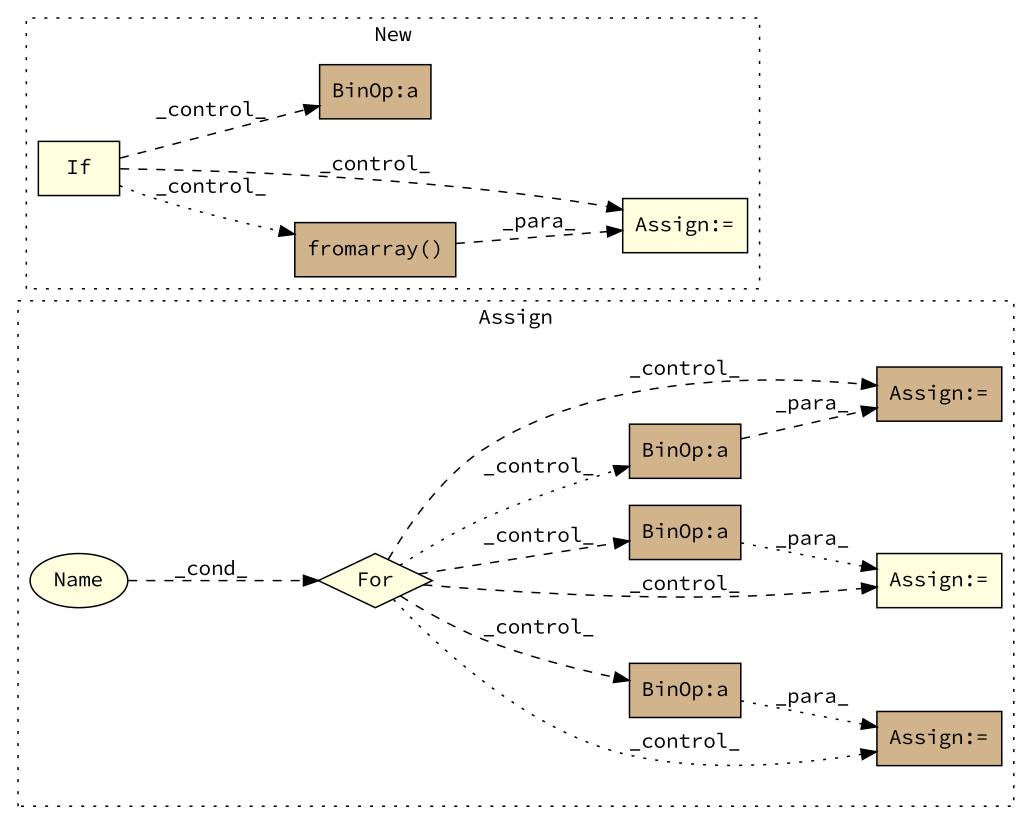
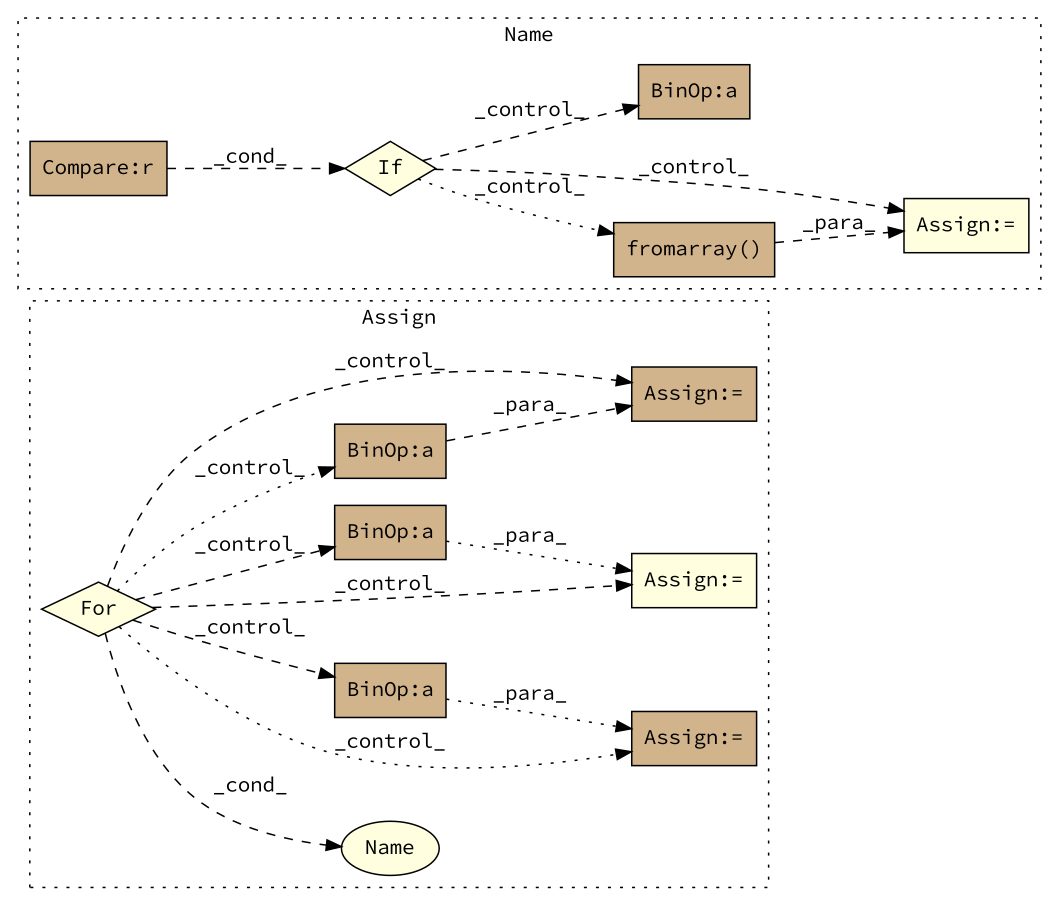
cluster "New": label "New" -> "Name"
node "If": shape box -> diamond
node "Compare:r": added
edge "Name" -> "For": reversed
